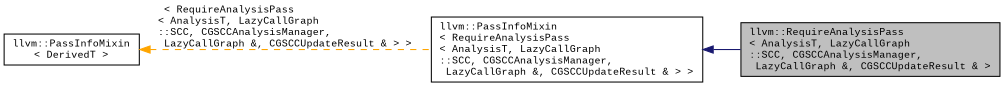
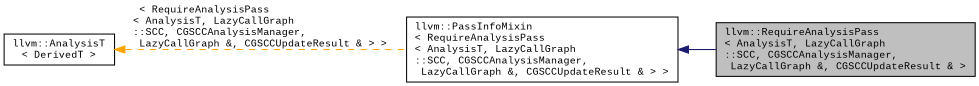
node "llvm::PassInfoMixin < DerivedT >": label "llvm::PassInfoMixin < DerivedT >" -> "llvm::AnalysisT < DerivedT >"
